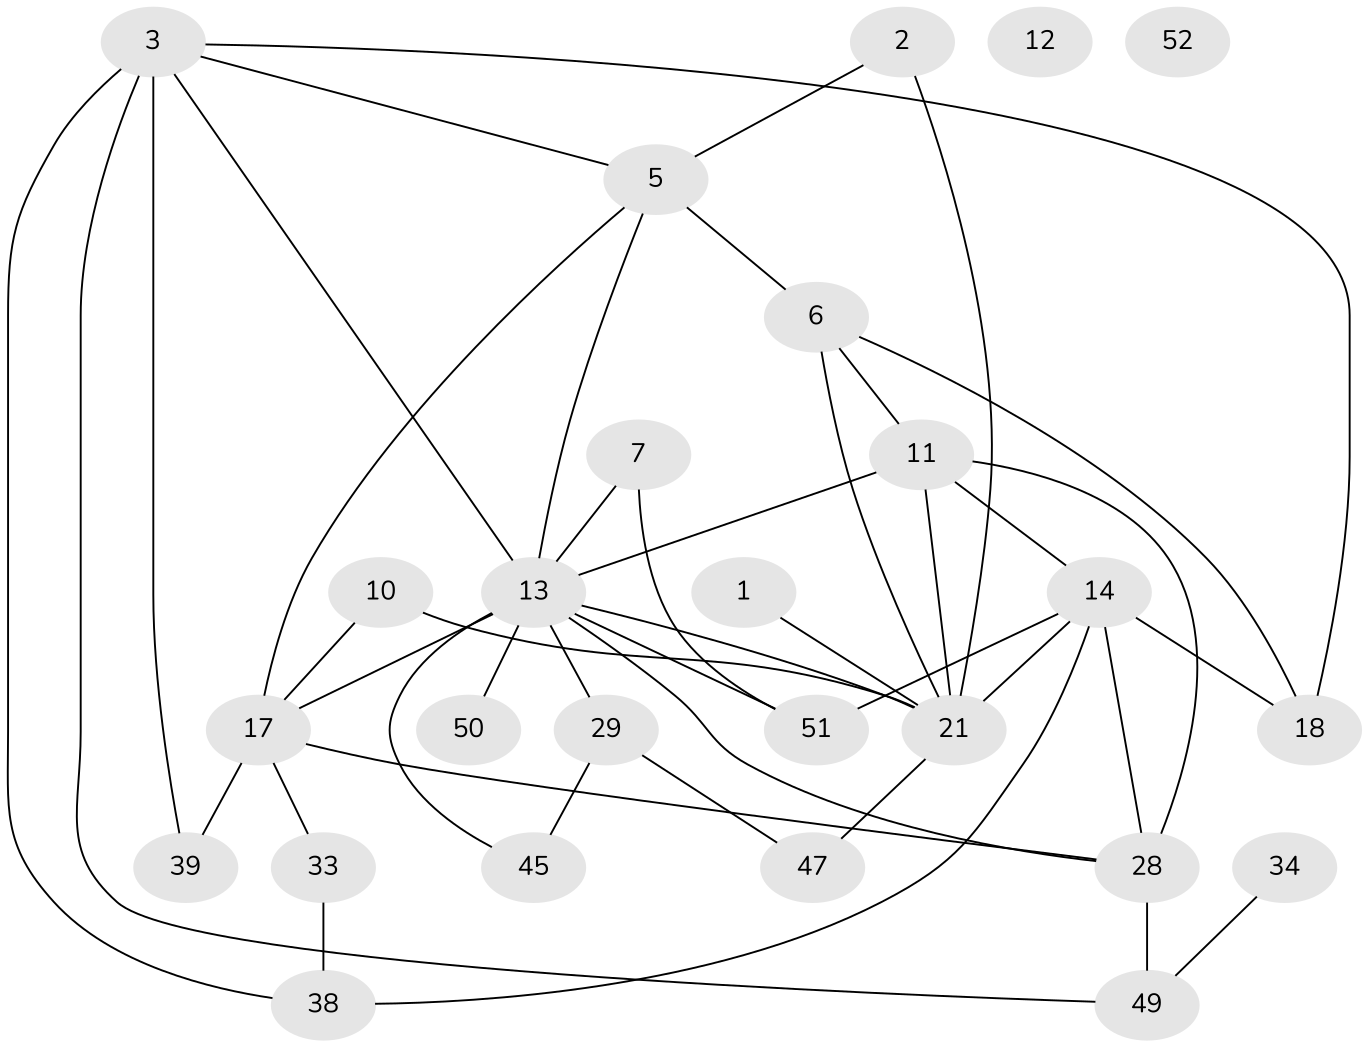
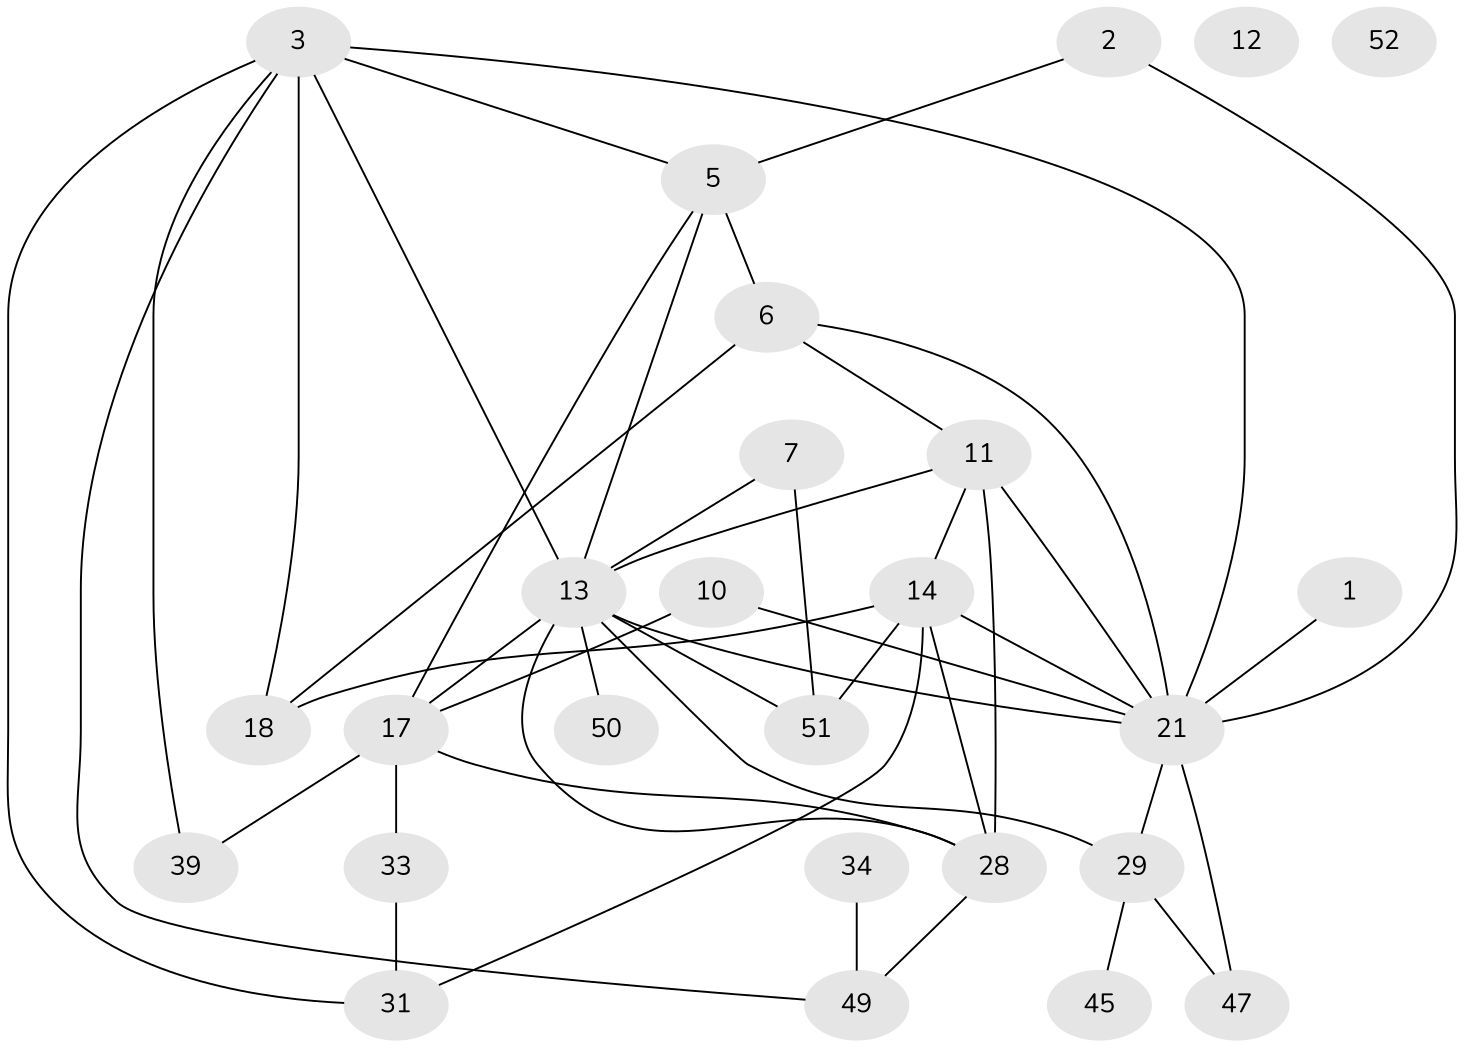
edge "3" -- "21": added
edge "13" -- "45": removed
edge "21" -- "29": added
node "38": label "38" -> "31"
